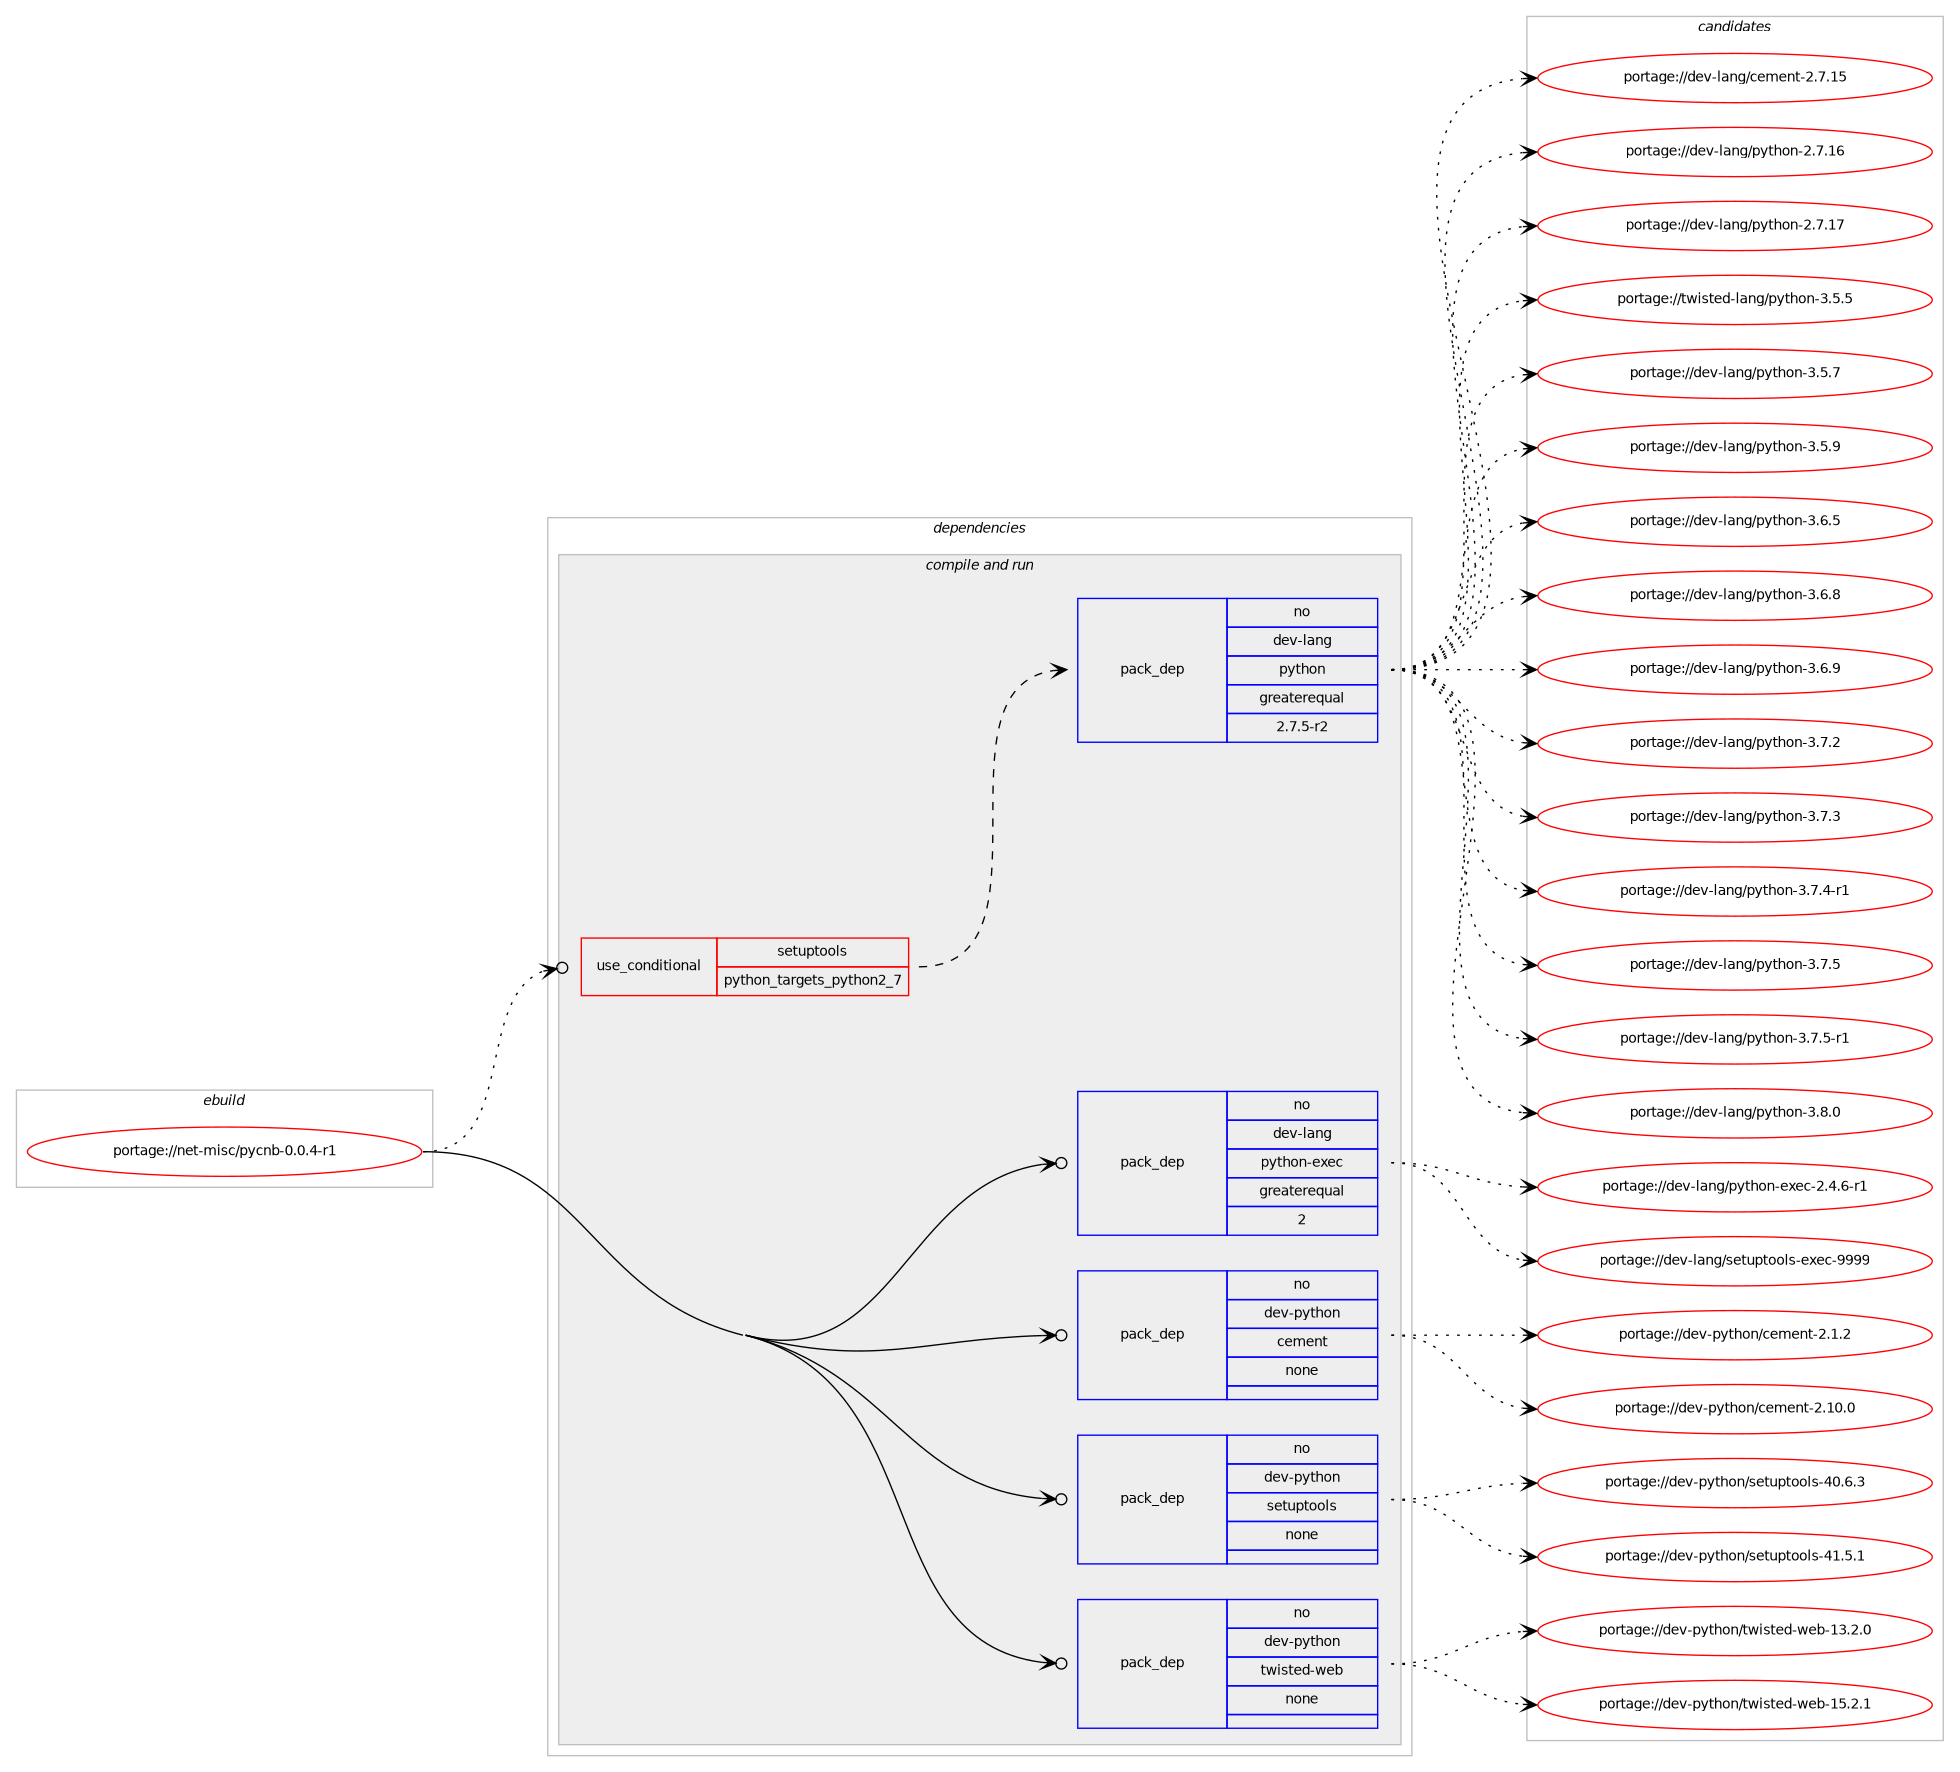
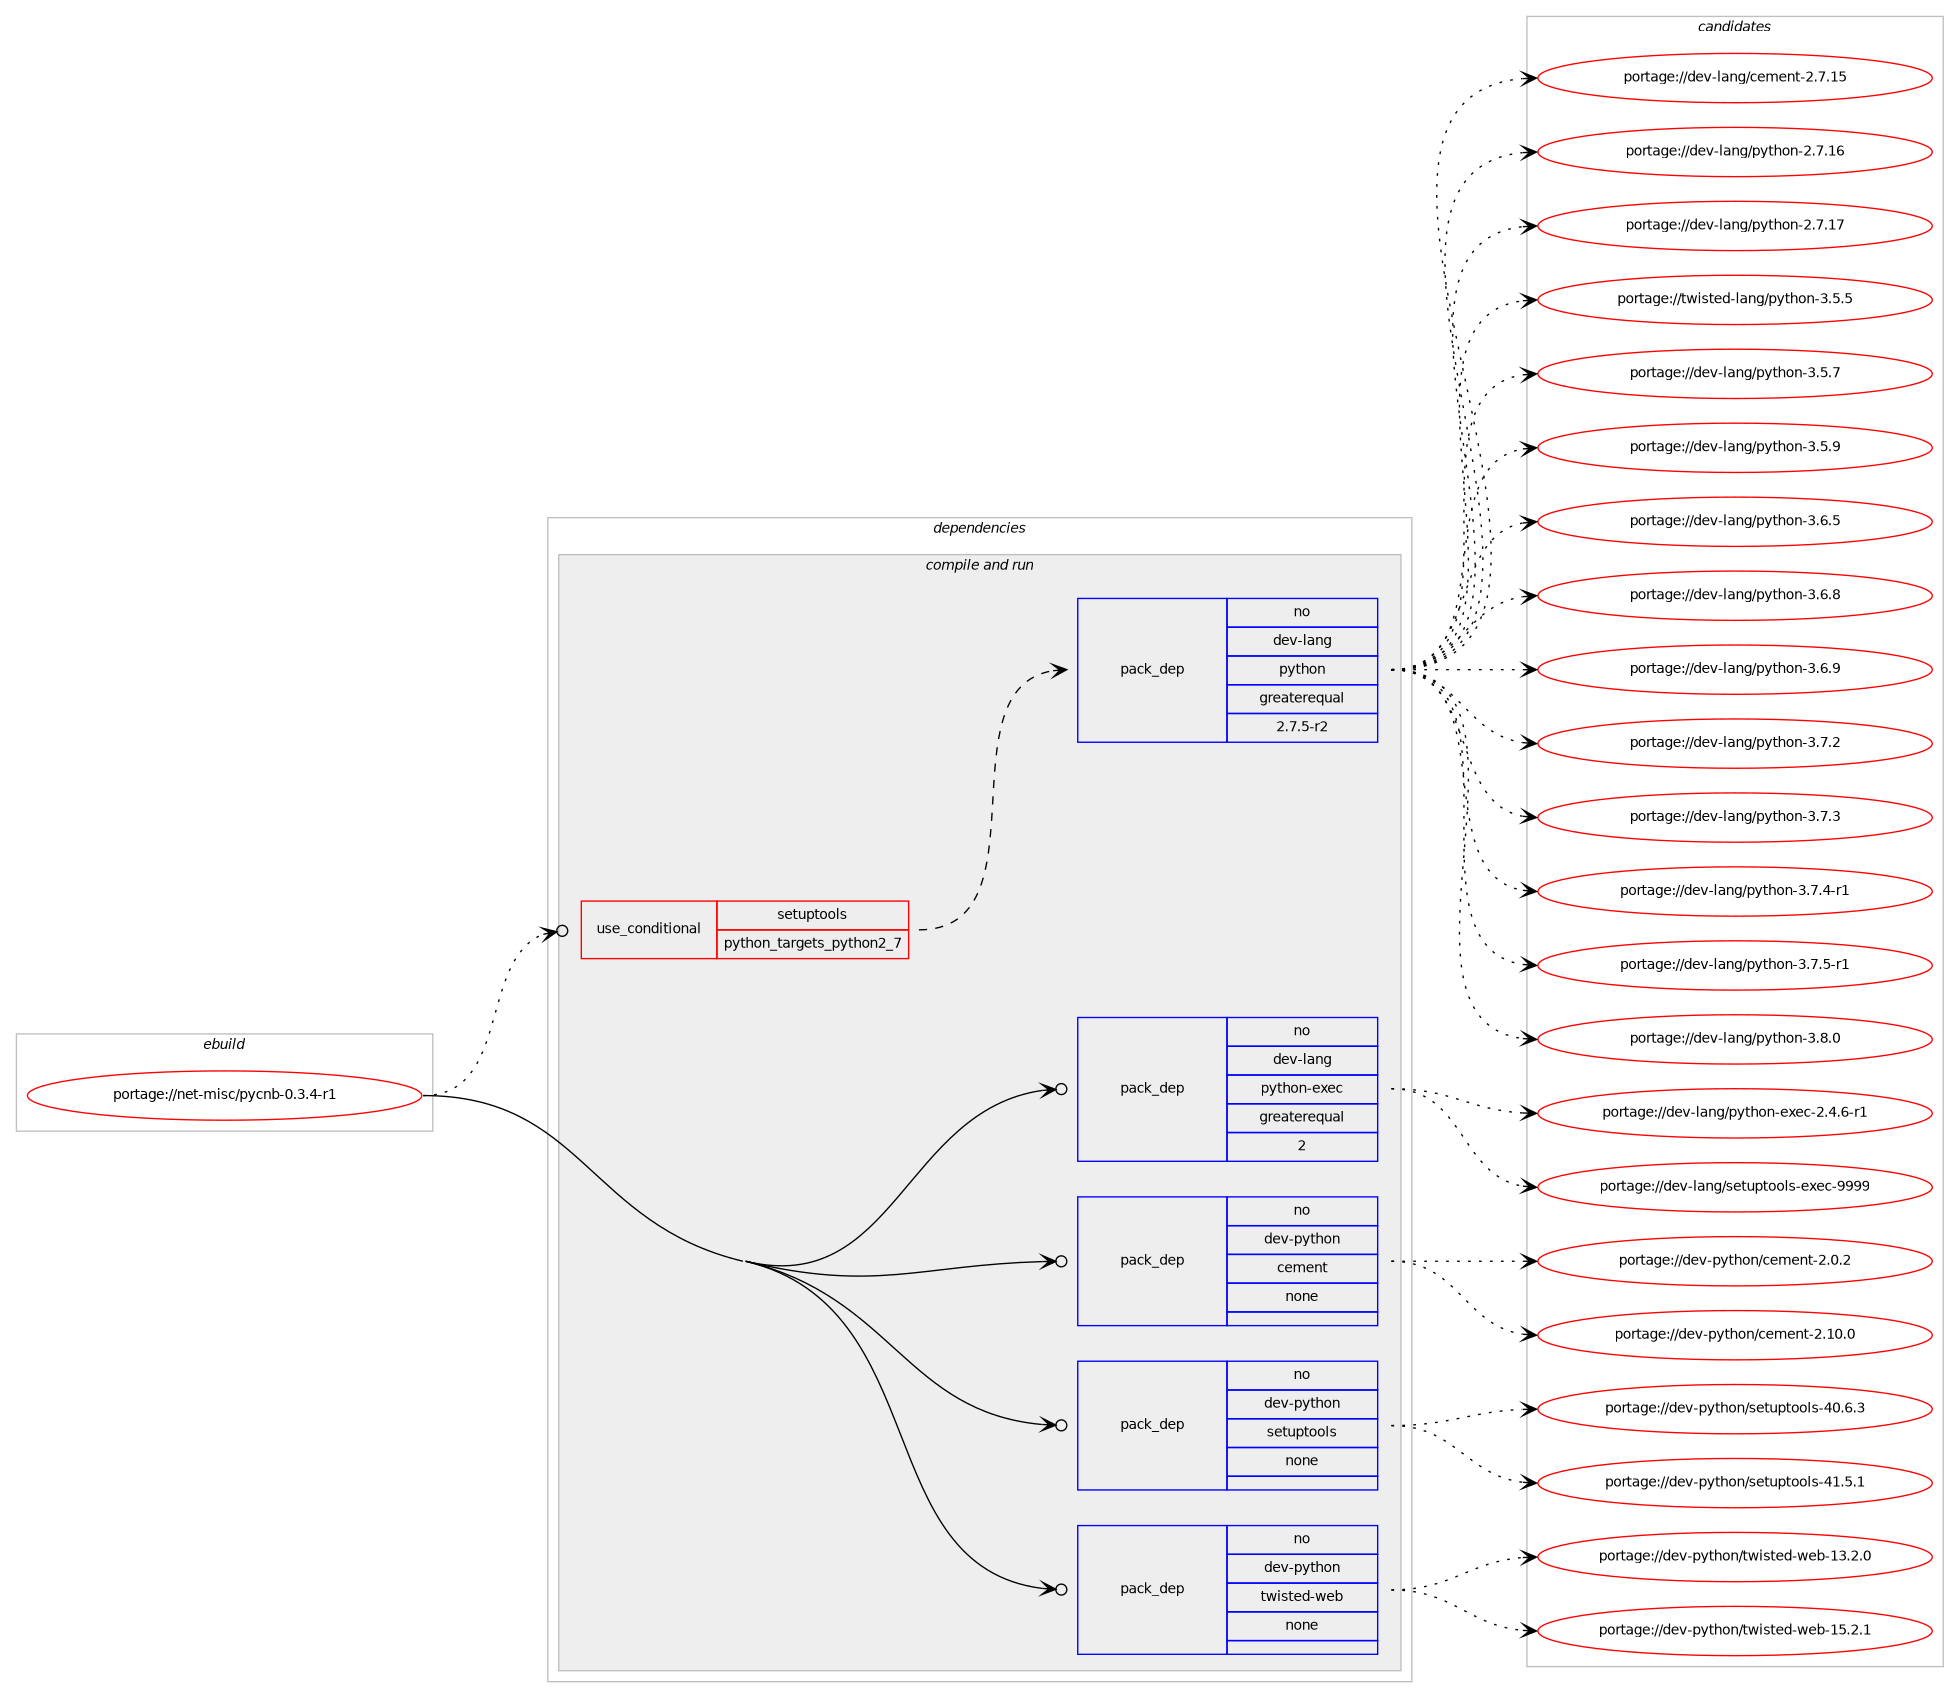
node "portage://dev-lang/python-3.7.5": removed
node "portage://net-misc/pycnb-0.0.4-r1": label "portage://net-misc/pycnb-0.0.4-r1" -> "portage://net-misc/pycnb-0.3.4-r1"
node "portage://dev-python/cement-2.1.2": label "portage://dev-python/cement-2.1.2" -> "portage://dev-python/cement-2.0.2"
